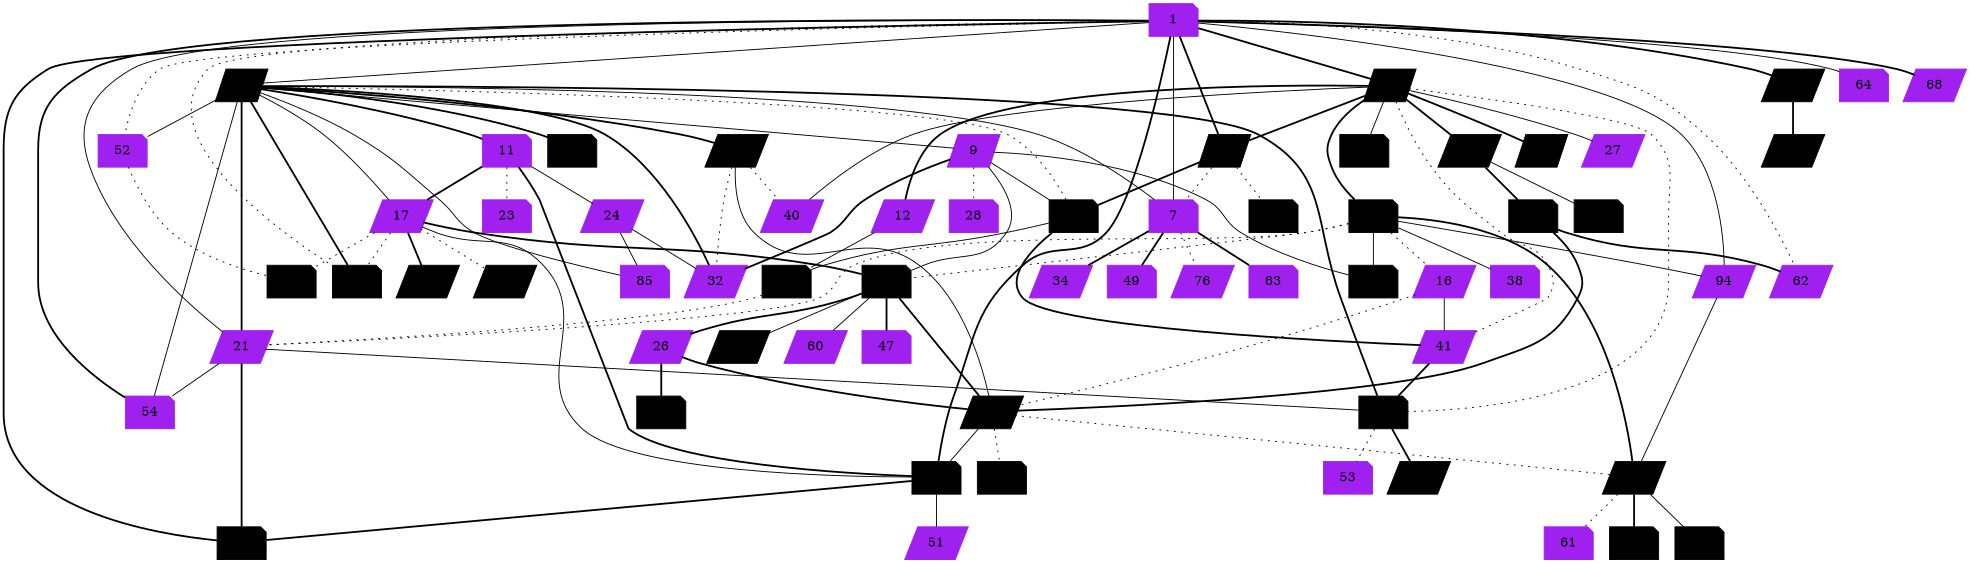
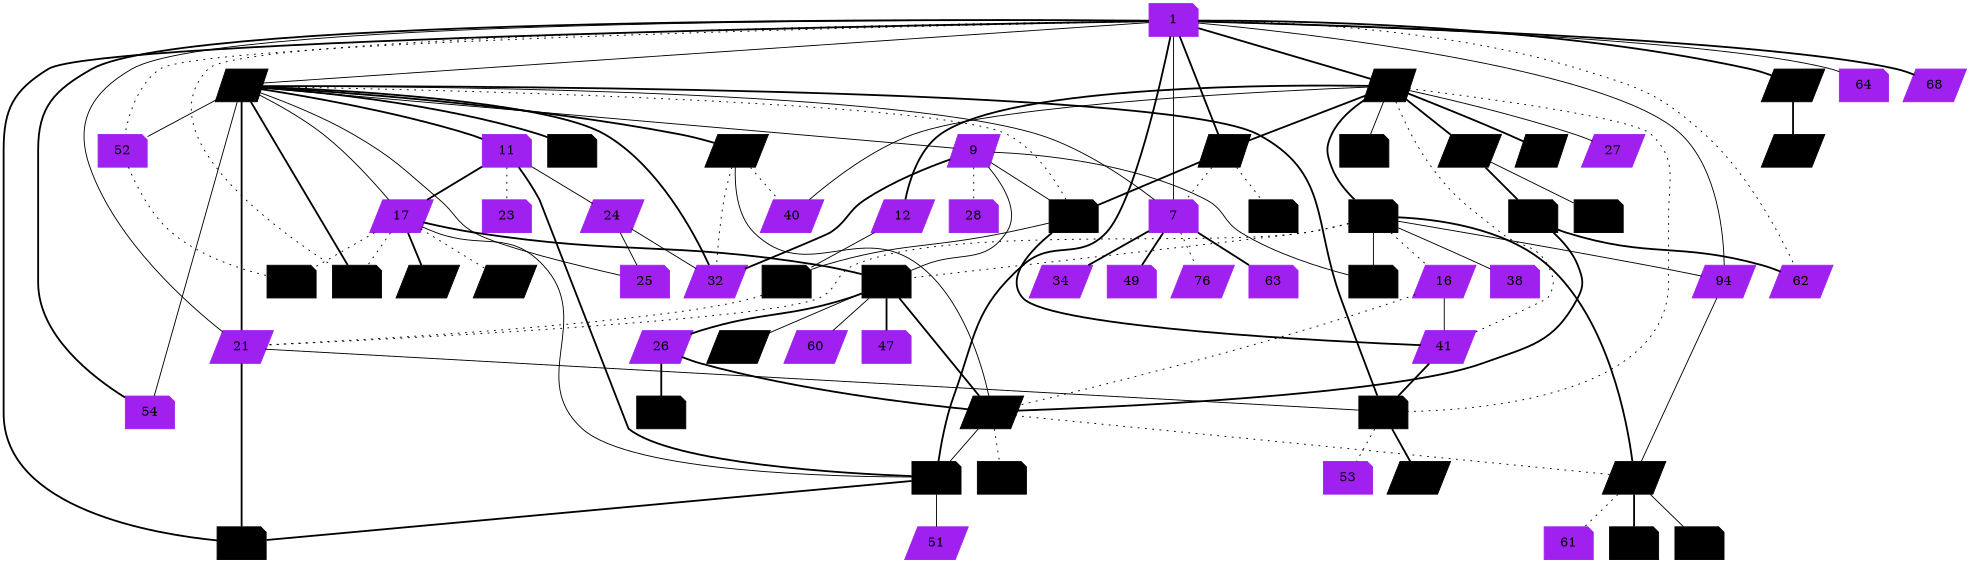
node "85": label "85" -> "25"
edge "21" -- "54": removed
